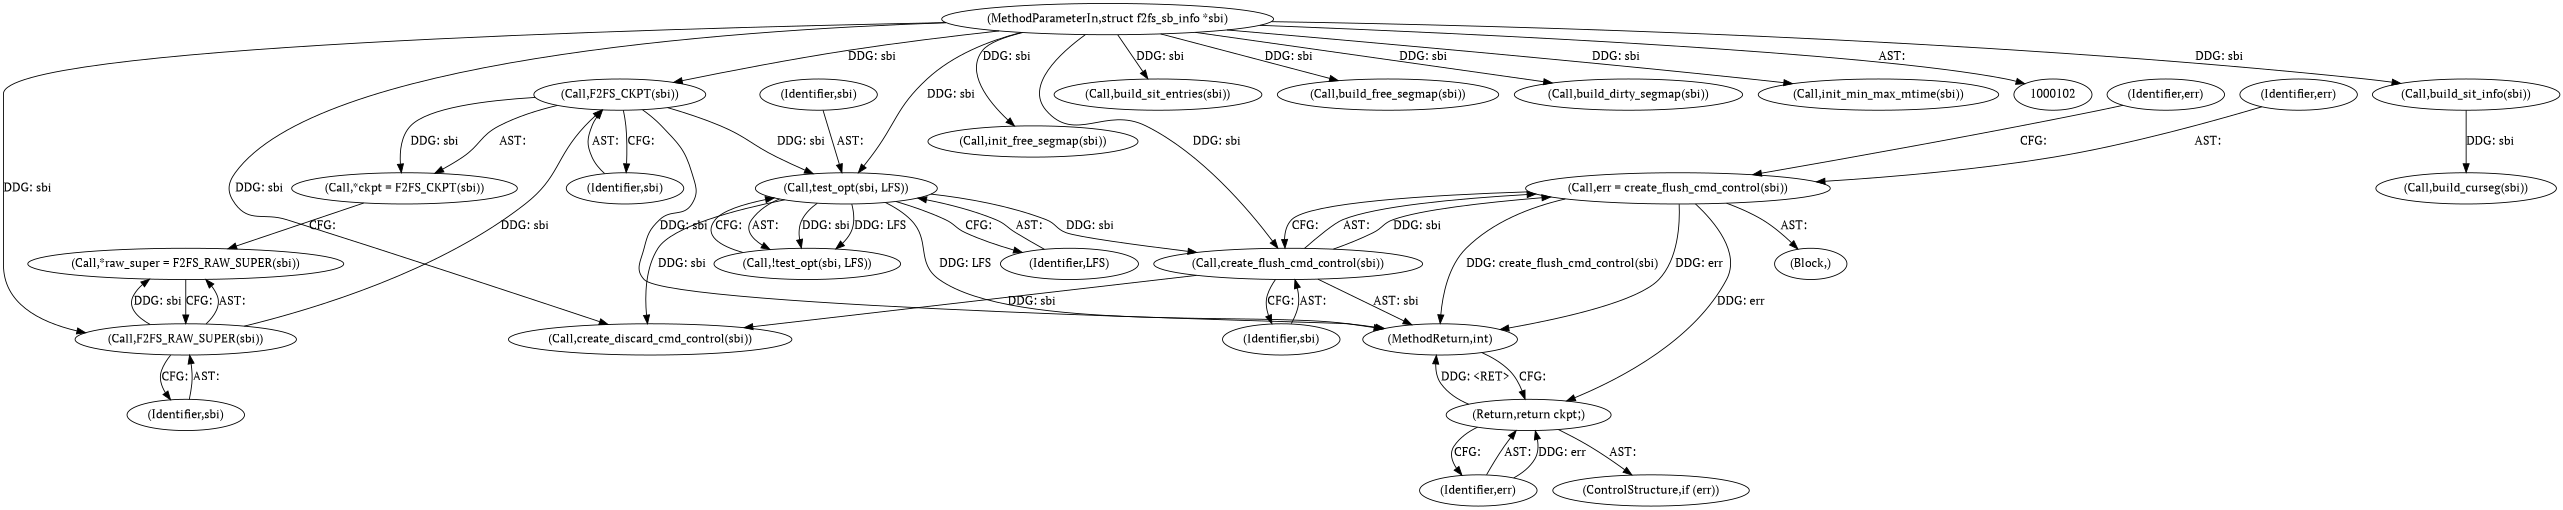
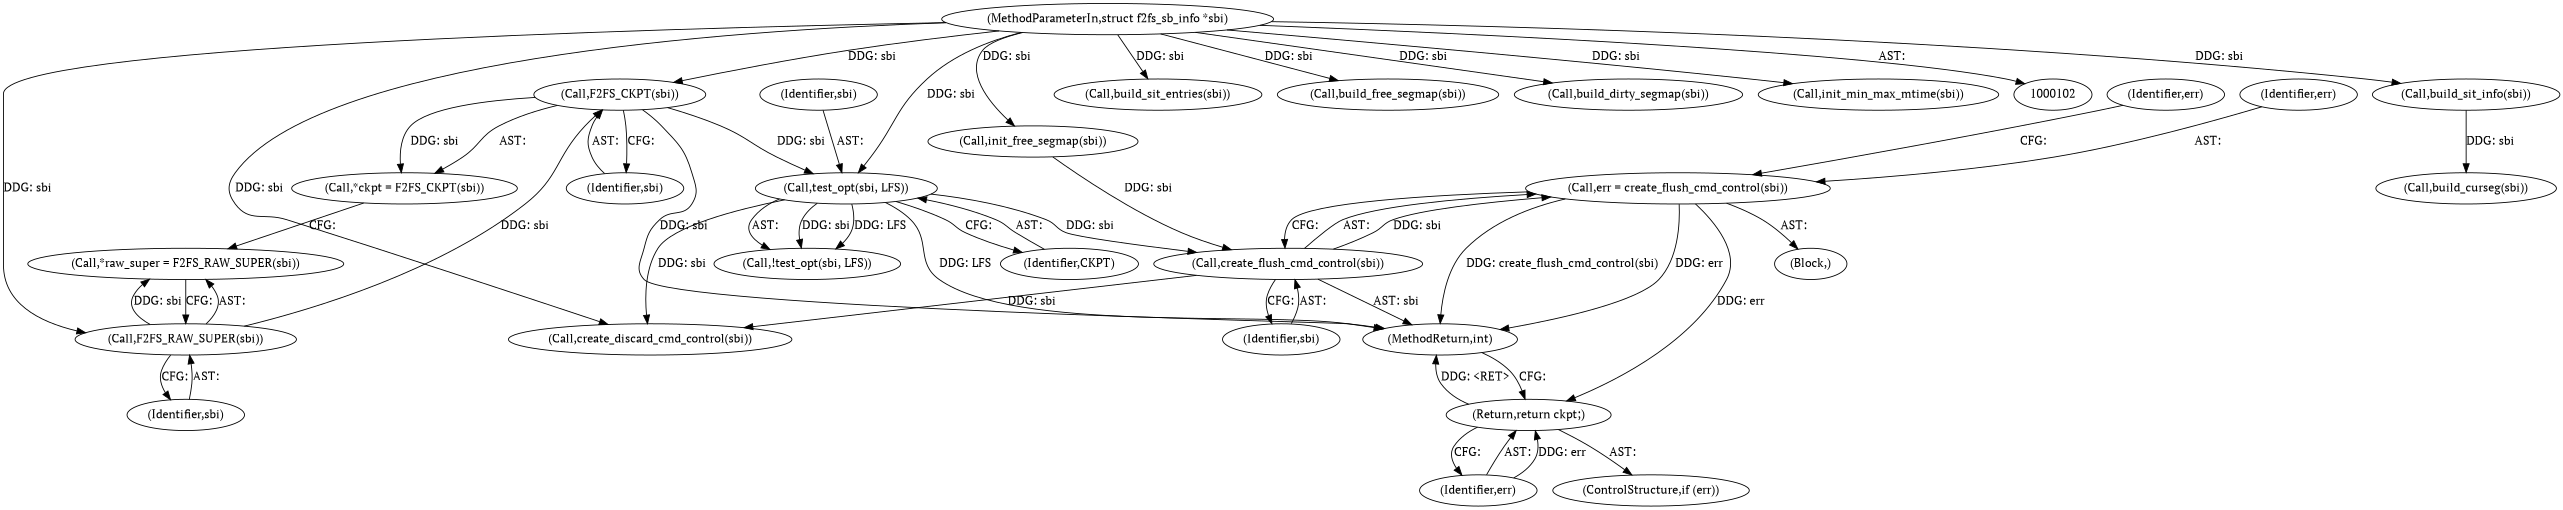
edge "(MethodParameterIn,struct f2fs_sb_info *sbi)" -> "(Call,create_flush_cmd_control(sbi))": now "(Call,init_free_segmap(sbi))" -> "(Call,create_flush_cmd_control(sbi))"
edge "(Call,!test_opt(sbi, LFS))" -> "(Call,test_opt(sbi, LFS))": removed, label "CFG:"
node "(Identifier,LFS)": label "(Identifier,LFS)" -> "(Identifier,CKPT)"
